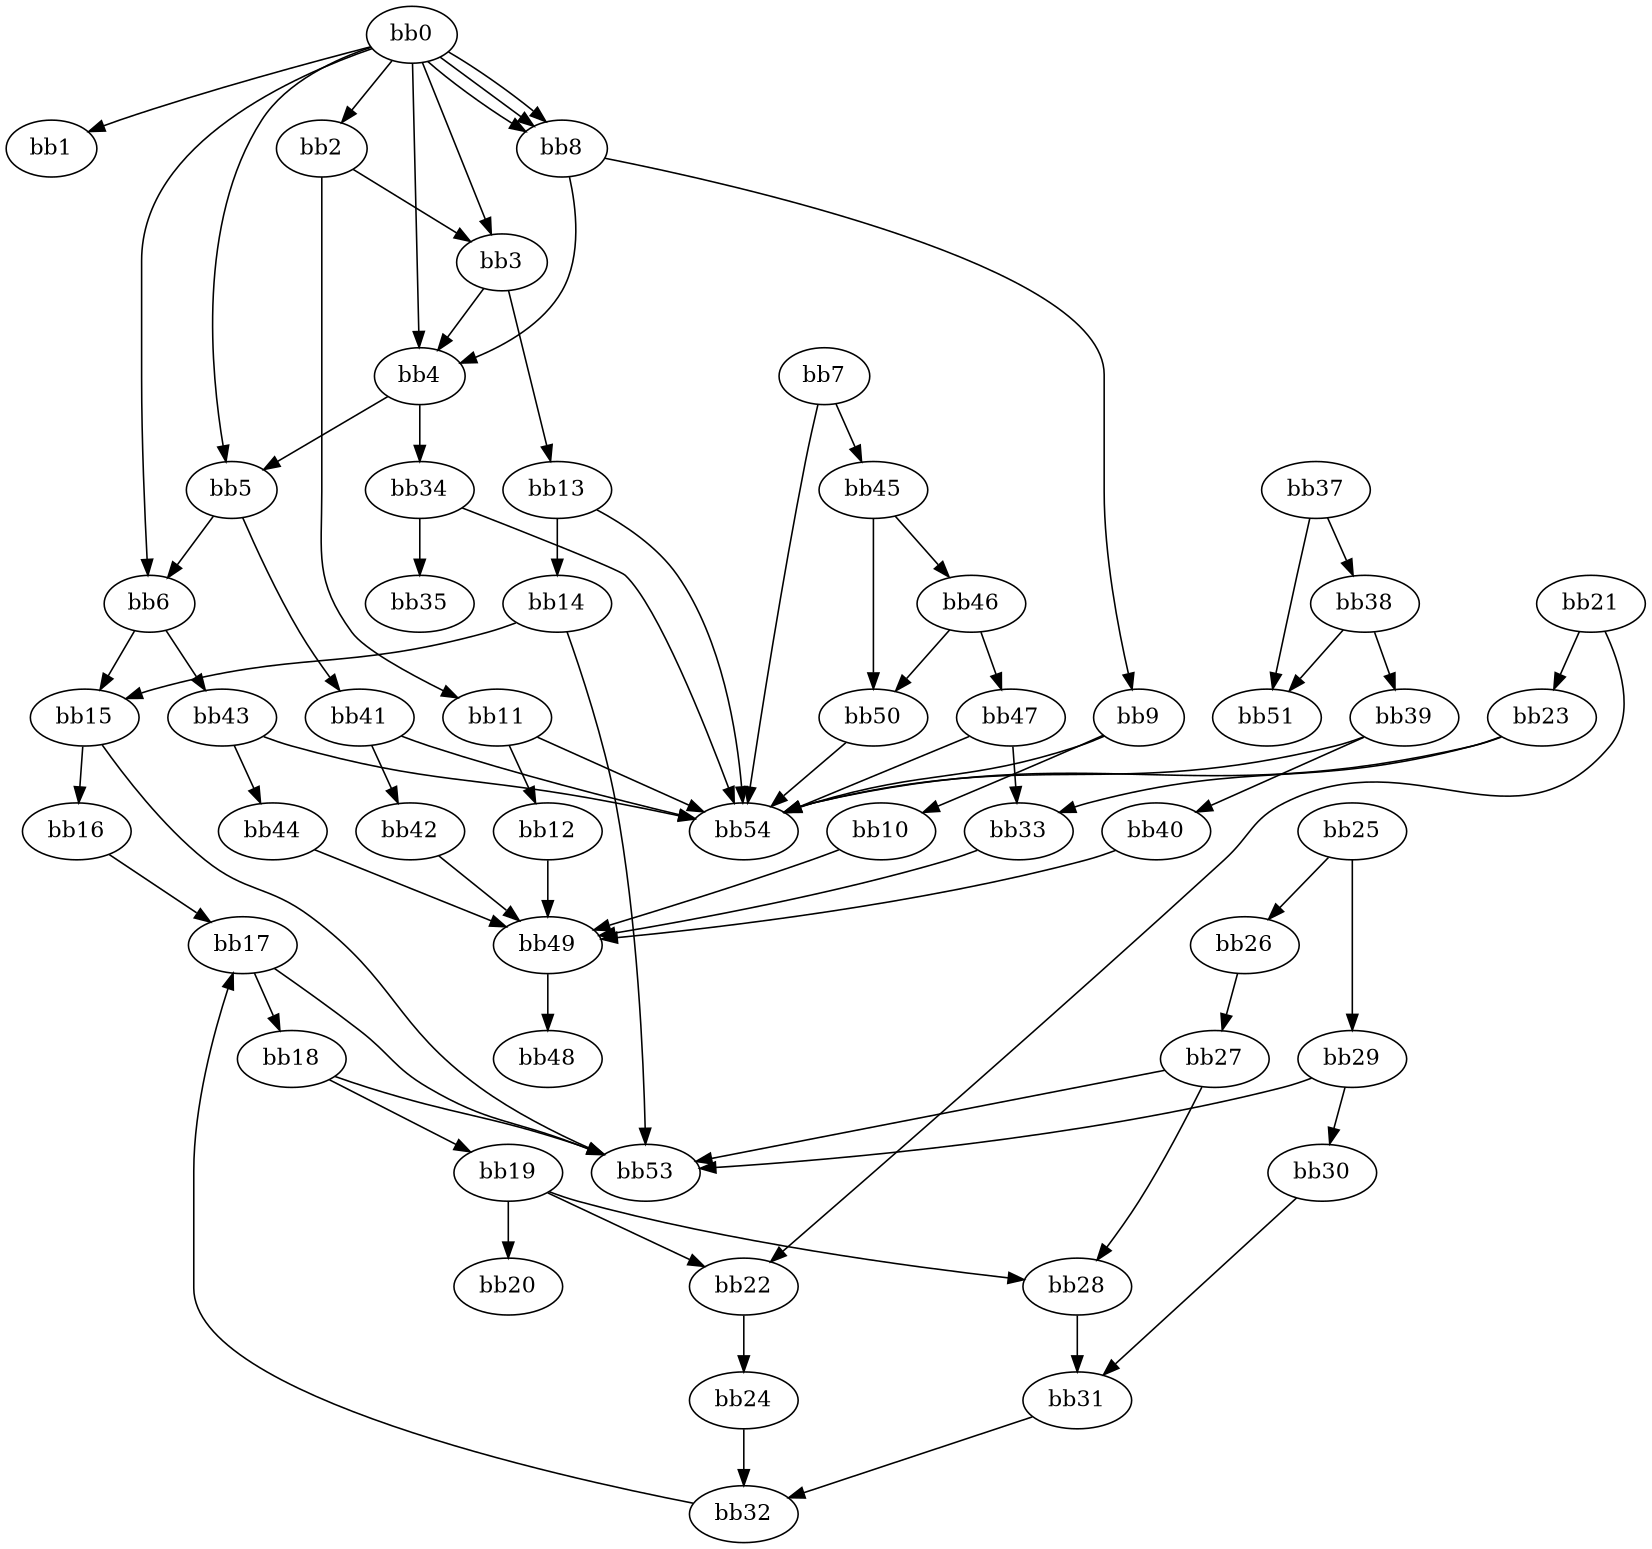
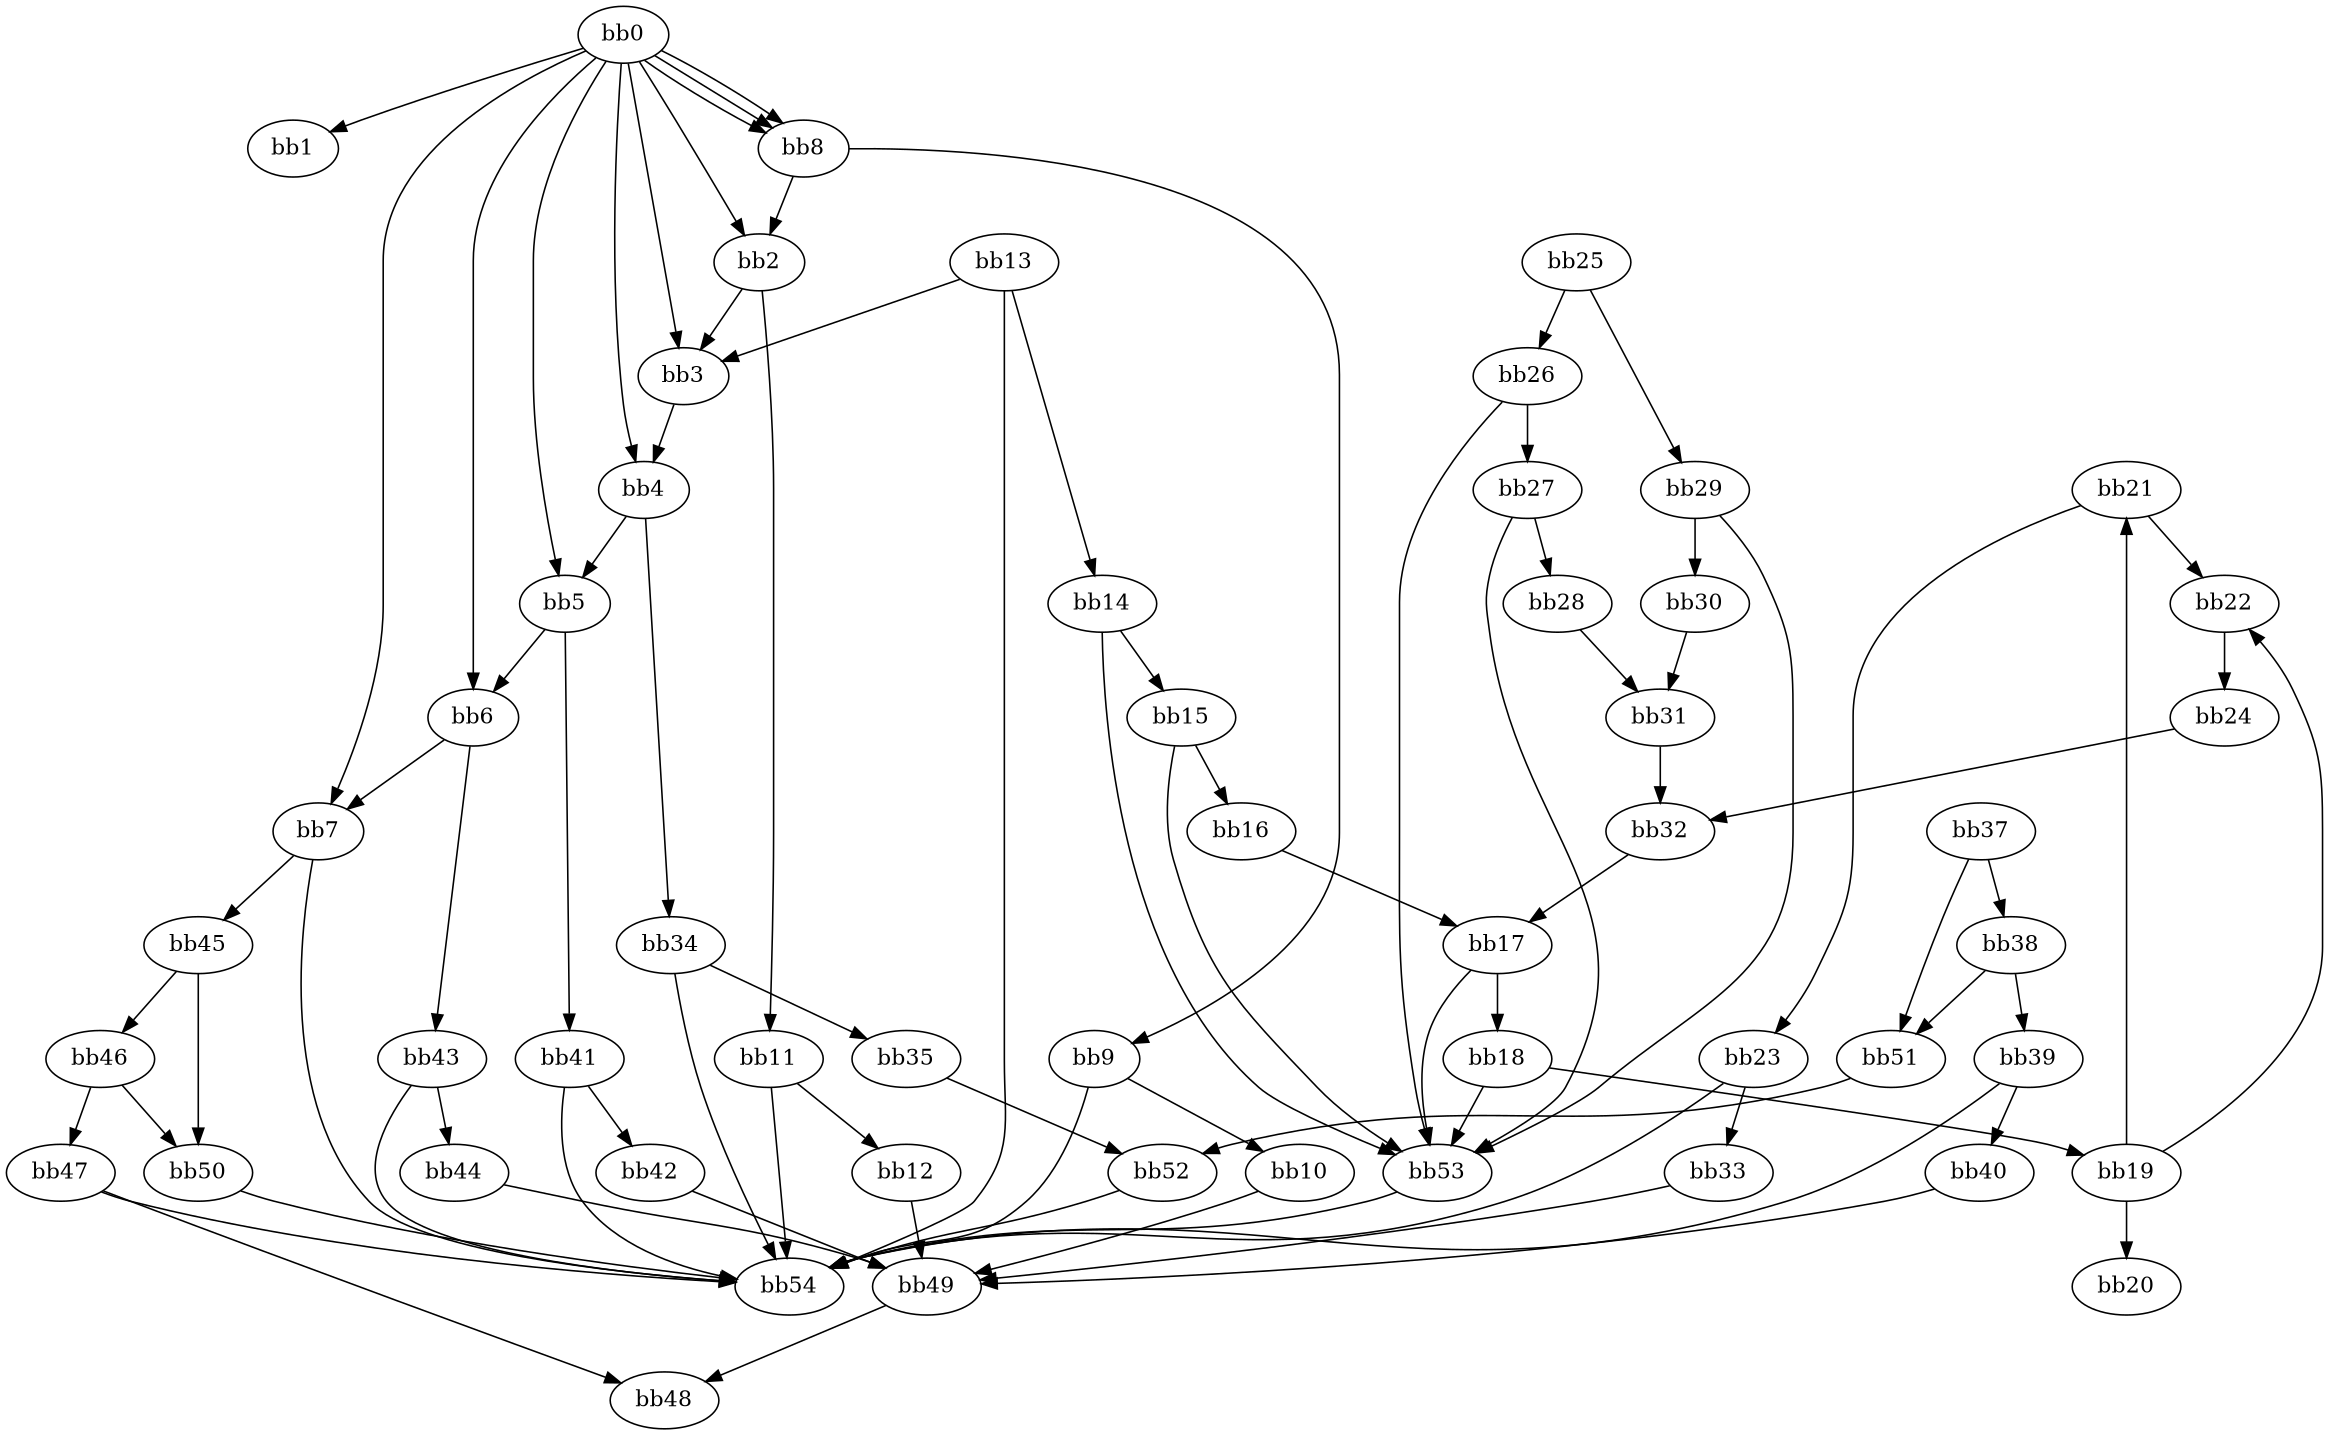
edge "bb8" -> "bb4": now "bb8" -> "bb2"
edge "bb3" -> "bb13": reversed
edge "bb0" -> "bb7": added
edge "bb6" -> "bb15": now "bb6" -> "bb7"
edge "bb26" -> "bb53": added
edge "bb47" -> "bb33": now "bb47" -> "bb48"
node "bb52": added
edge "bb53" -> "bb54": added
edge "bb19" -> "bb28": now "bb19" -> "bb21"
